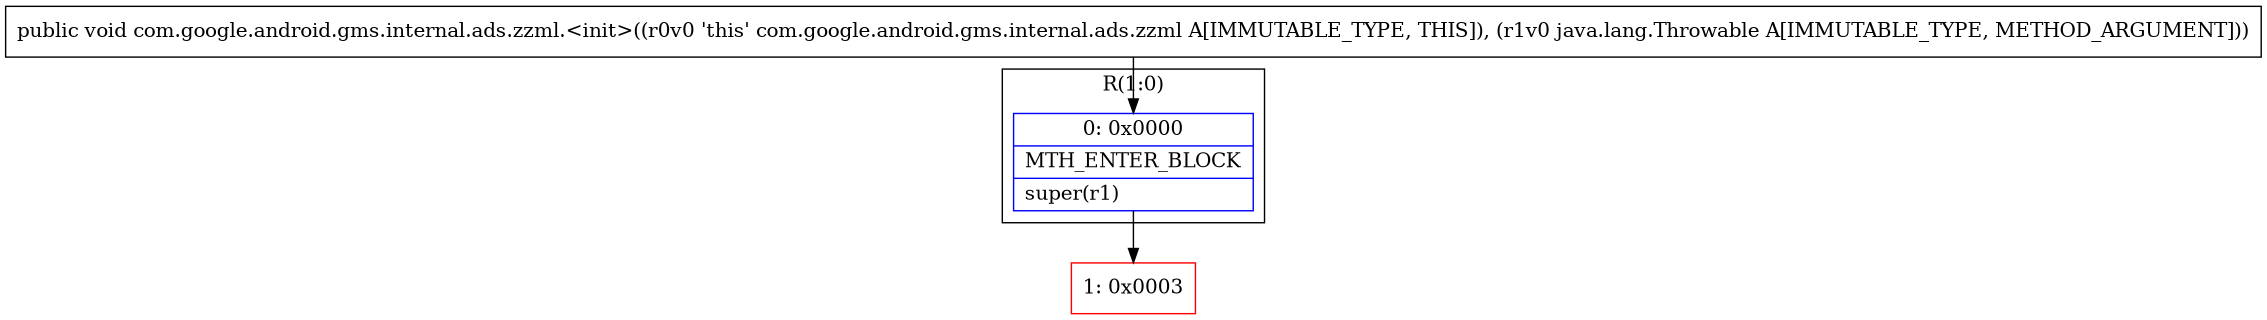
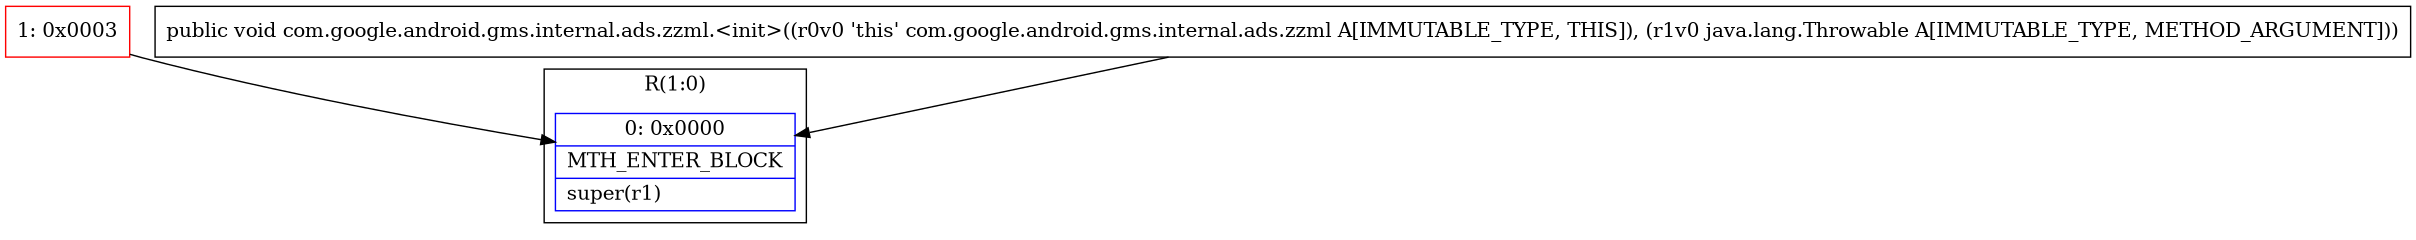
edge "0: 0x0000" -> "1: 0x0003": reversed
